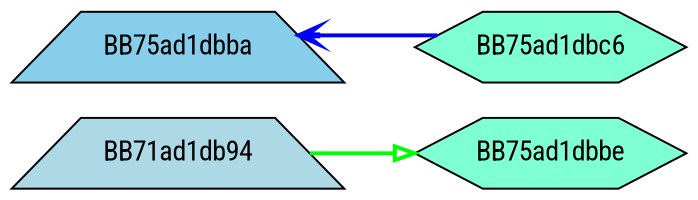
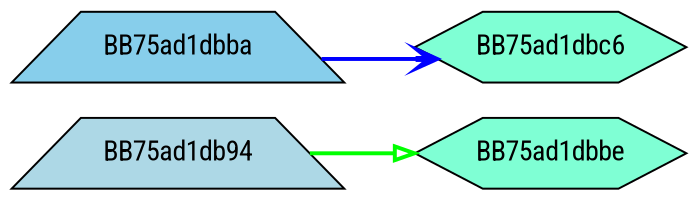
edge "BB75ad1dbc6" -> "BB75ad1dbba": reversed
node "BB71ad1db94": label "BB71ad1db94" -> "BB75ad1db94"
